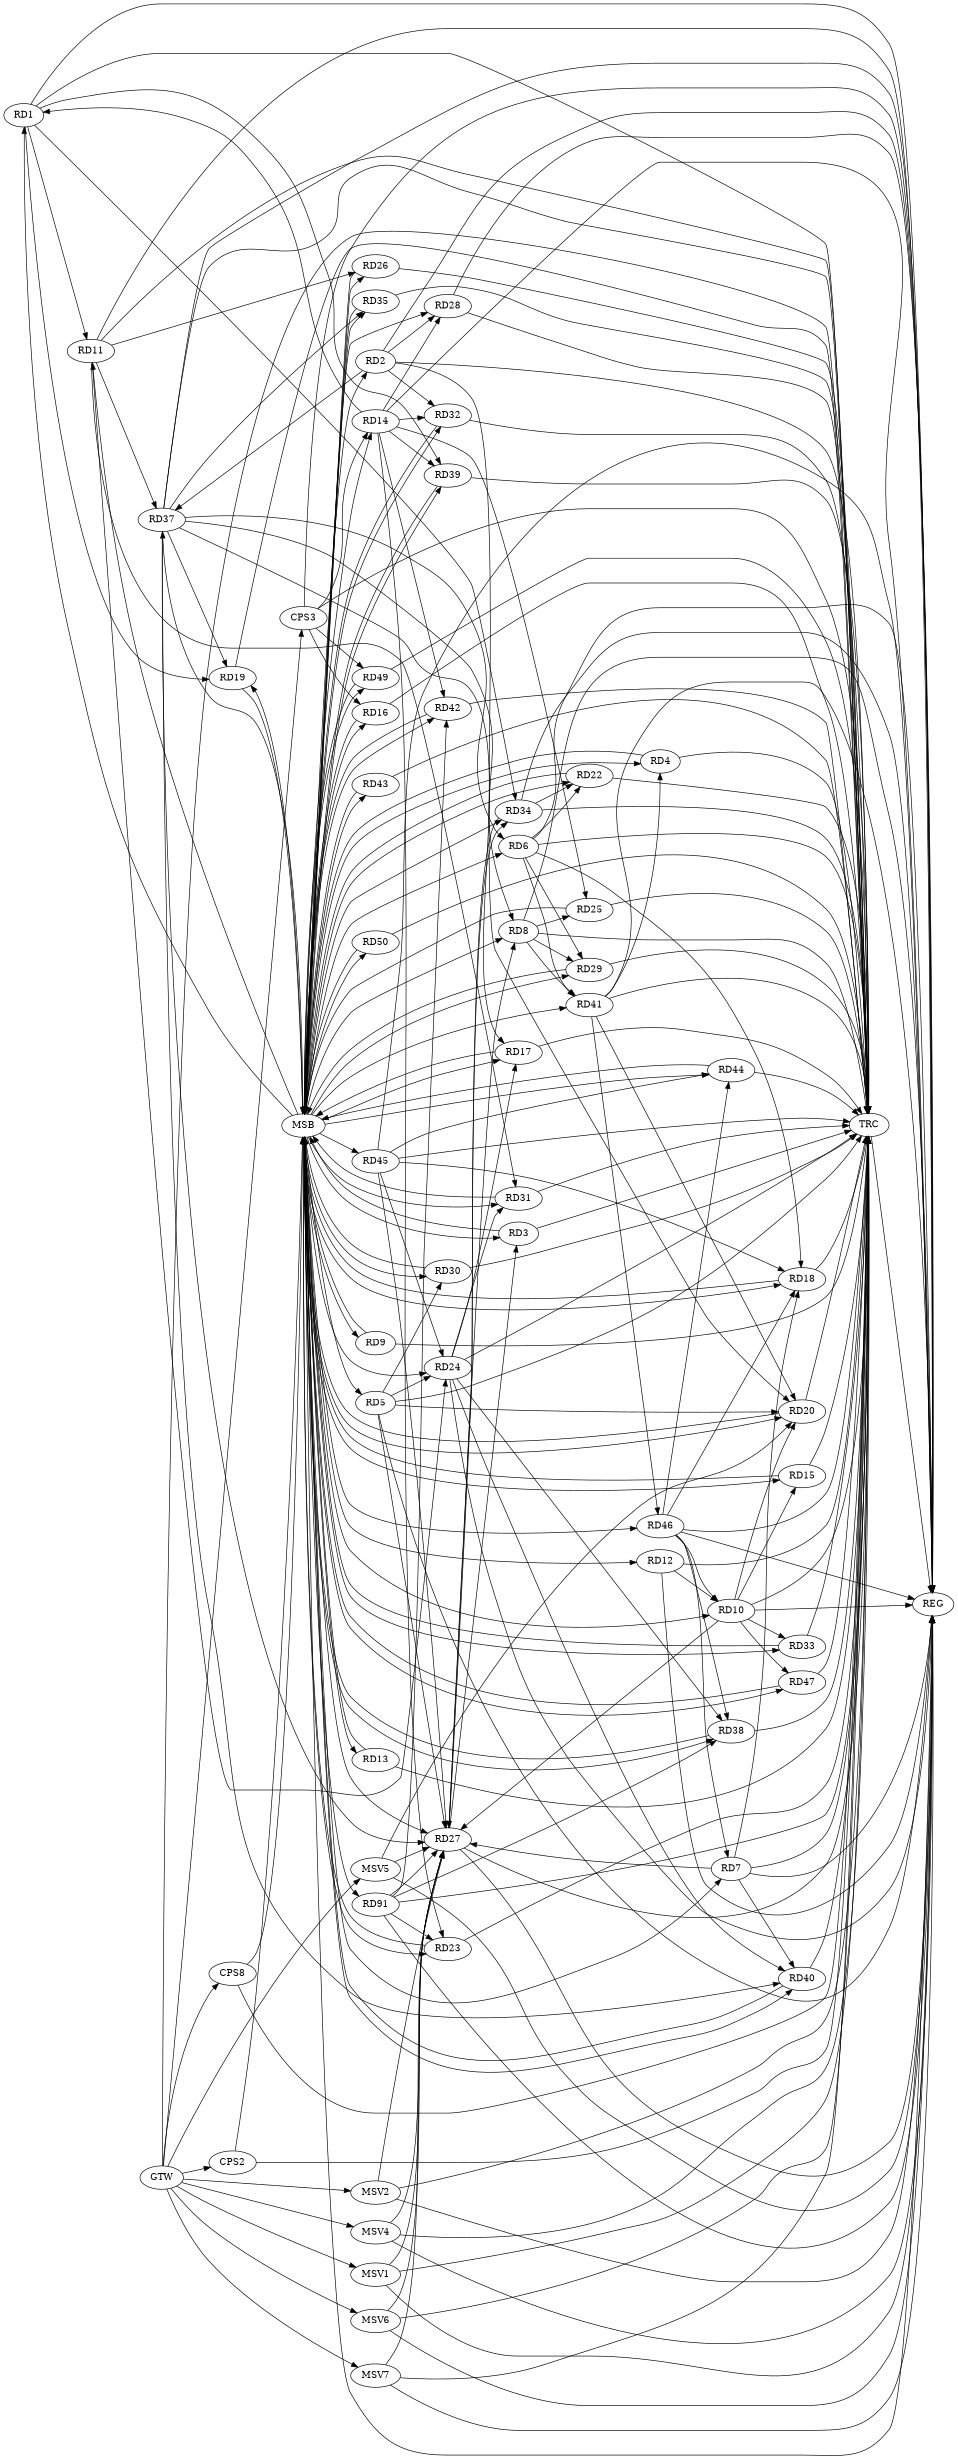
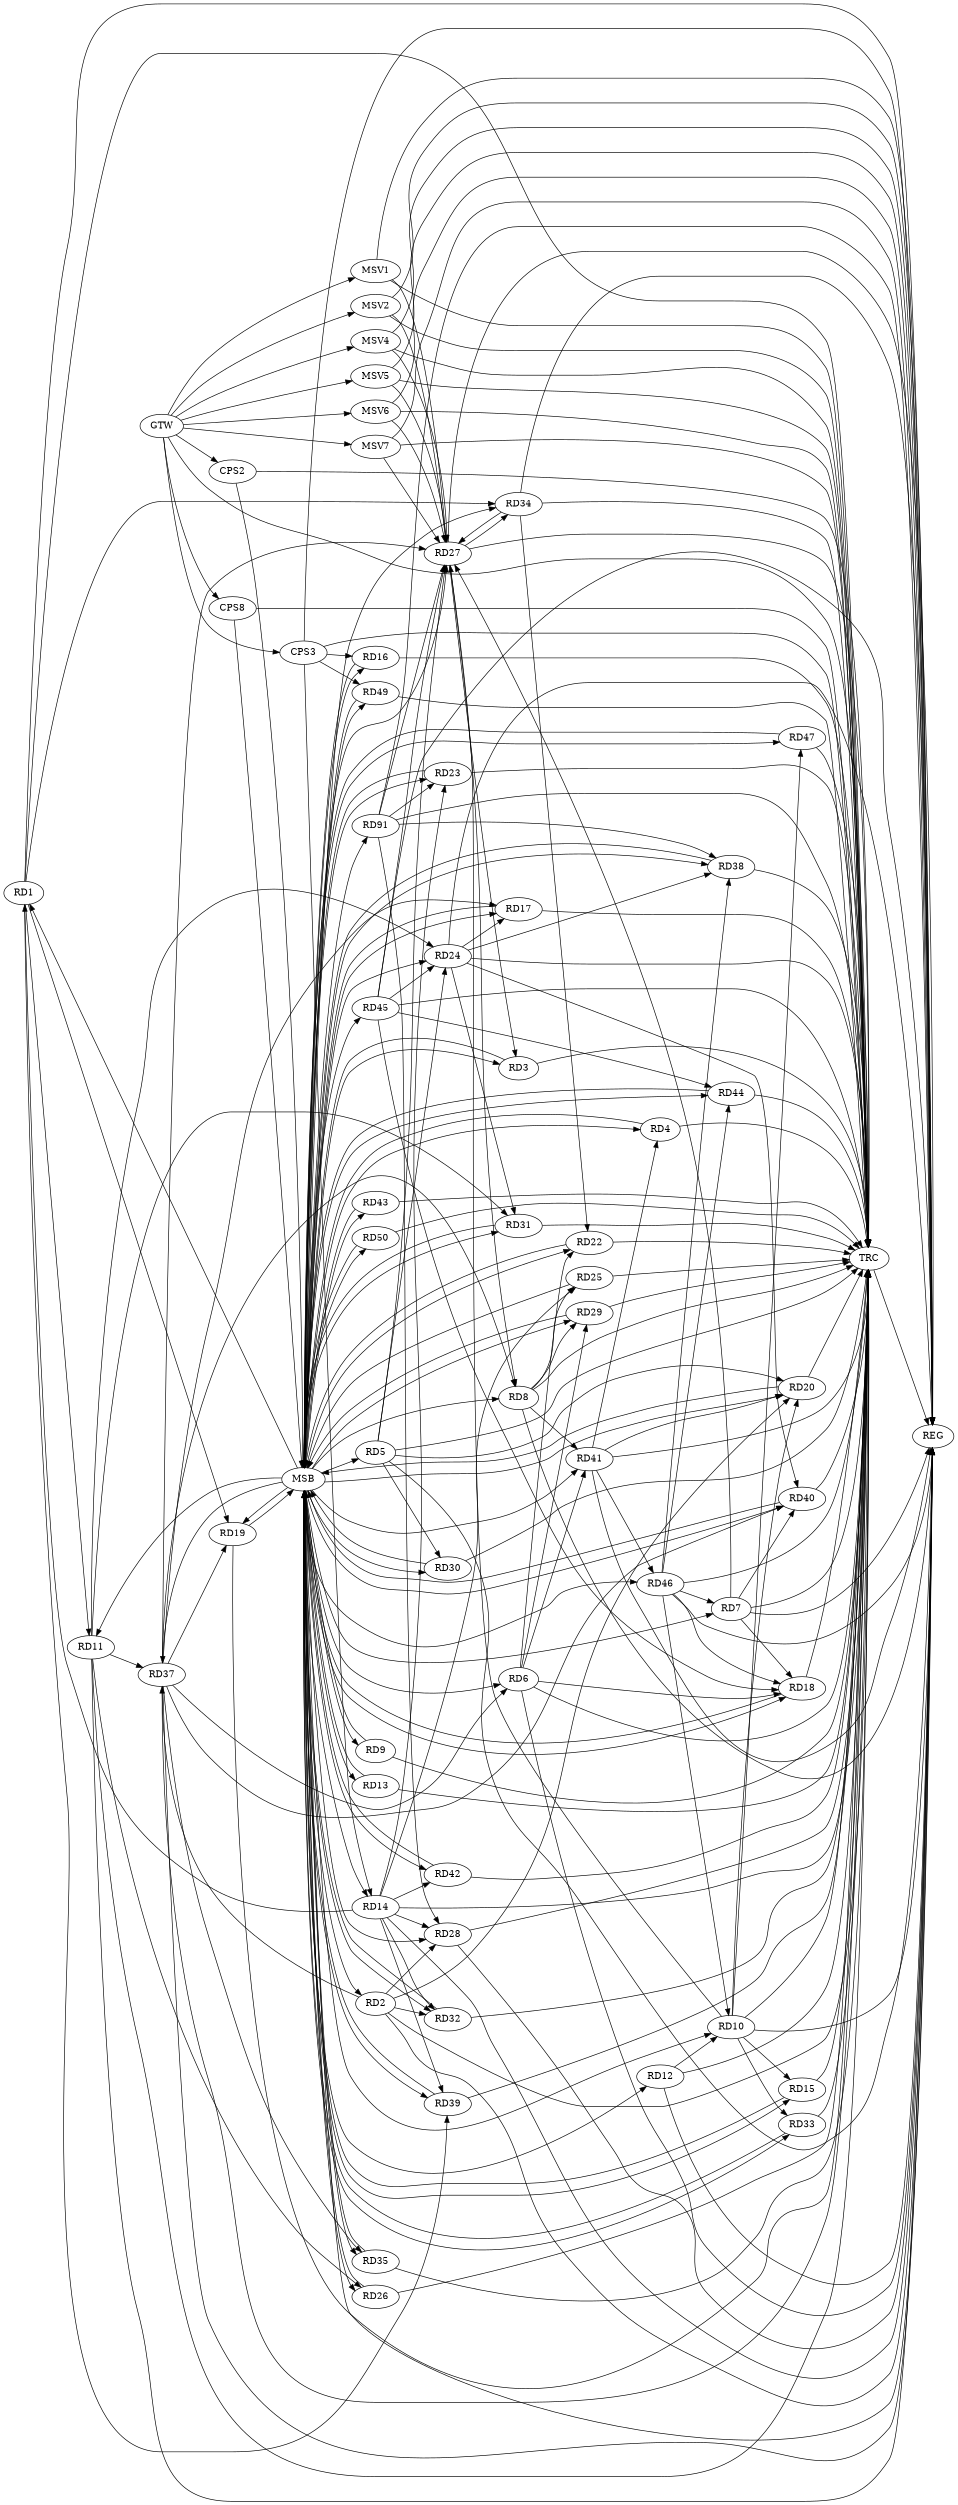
edge "RD91" -> "RD42": now "RD91" -> "RD28"
edge "MSV5" -> "RD20": now "MSV5" -> "TRC"
edge "RD14" -> "TRC": added
